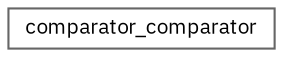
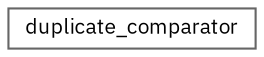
node "comparator_comparator": label "comparator_comparator" -> "duplicate_comparator"
